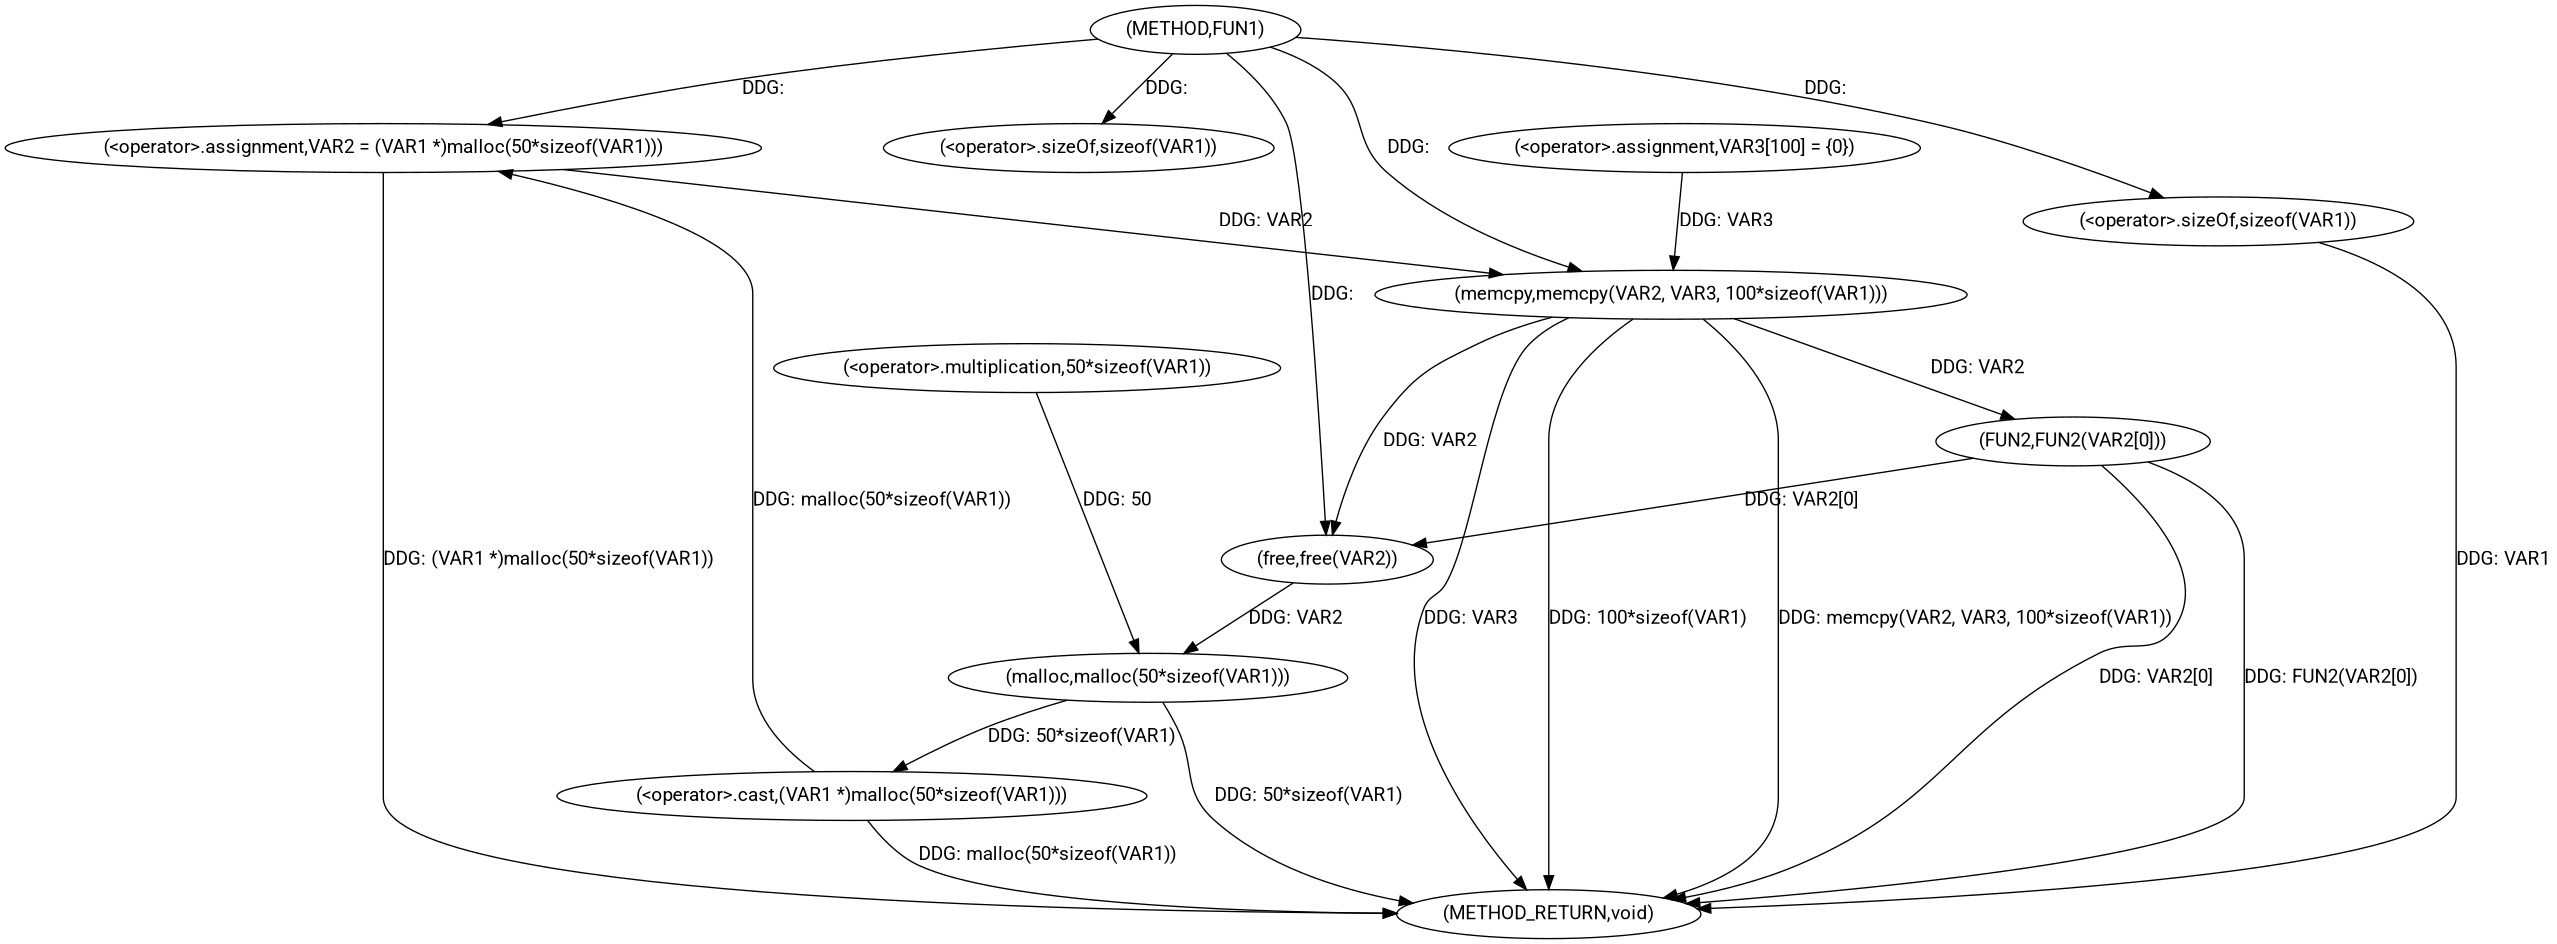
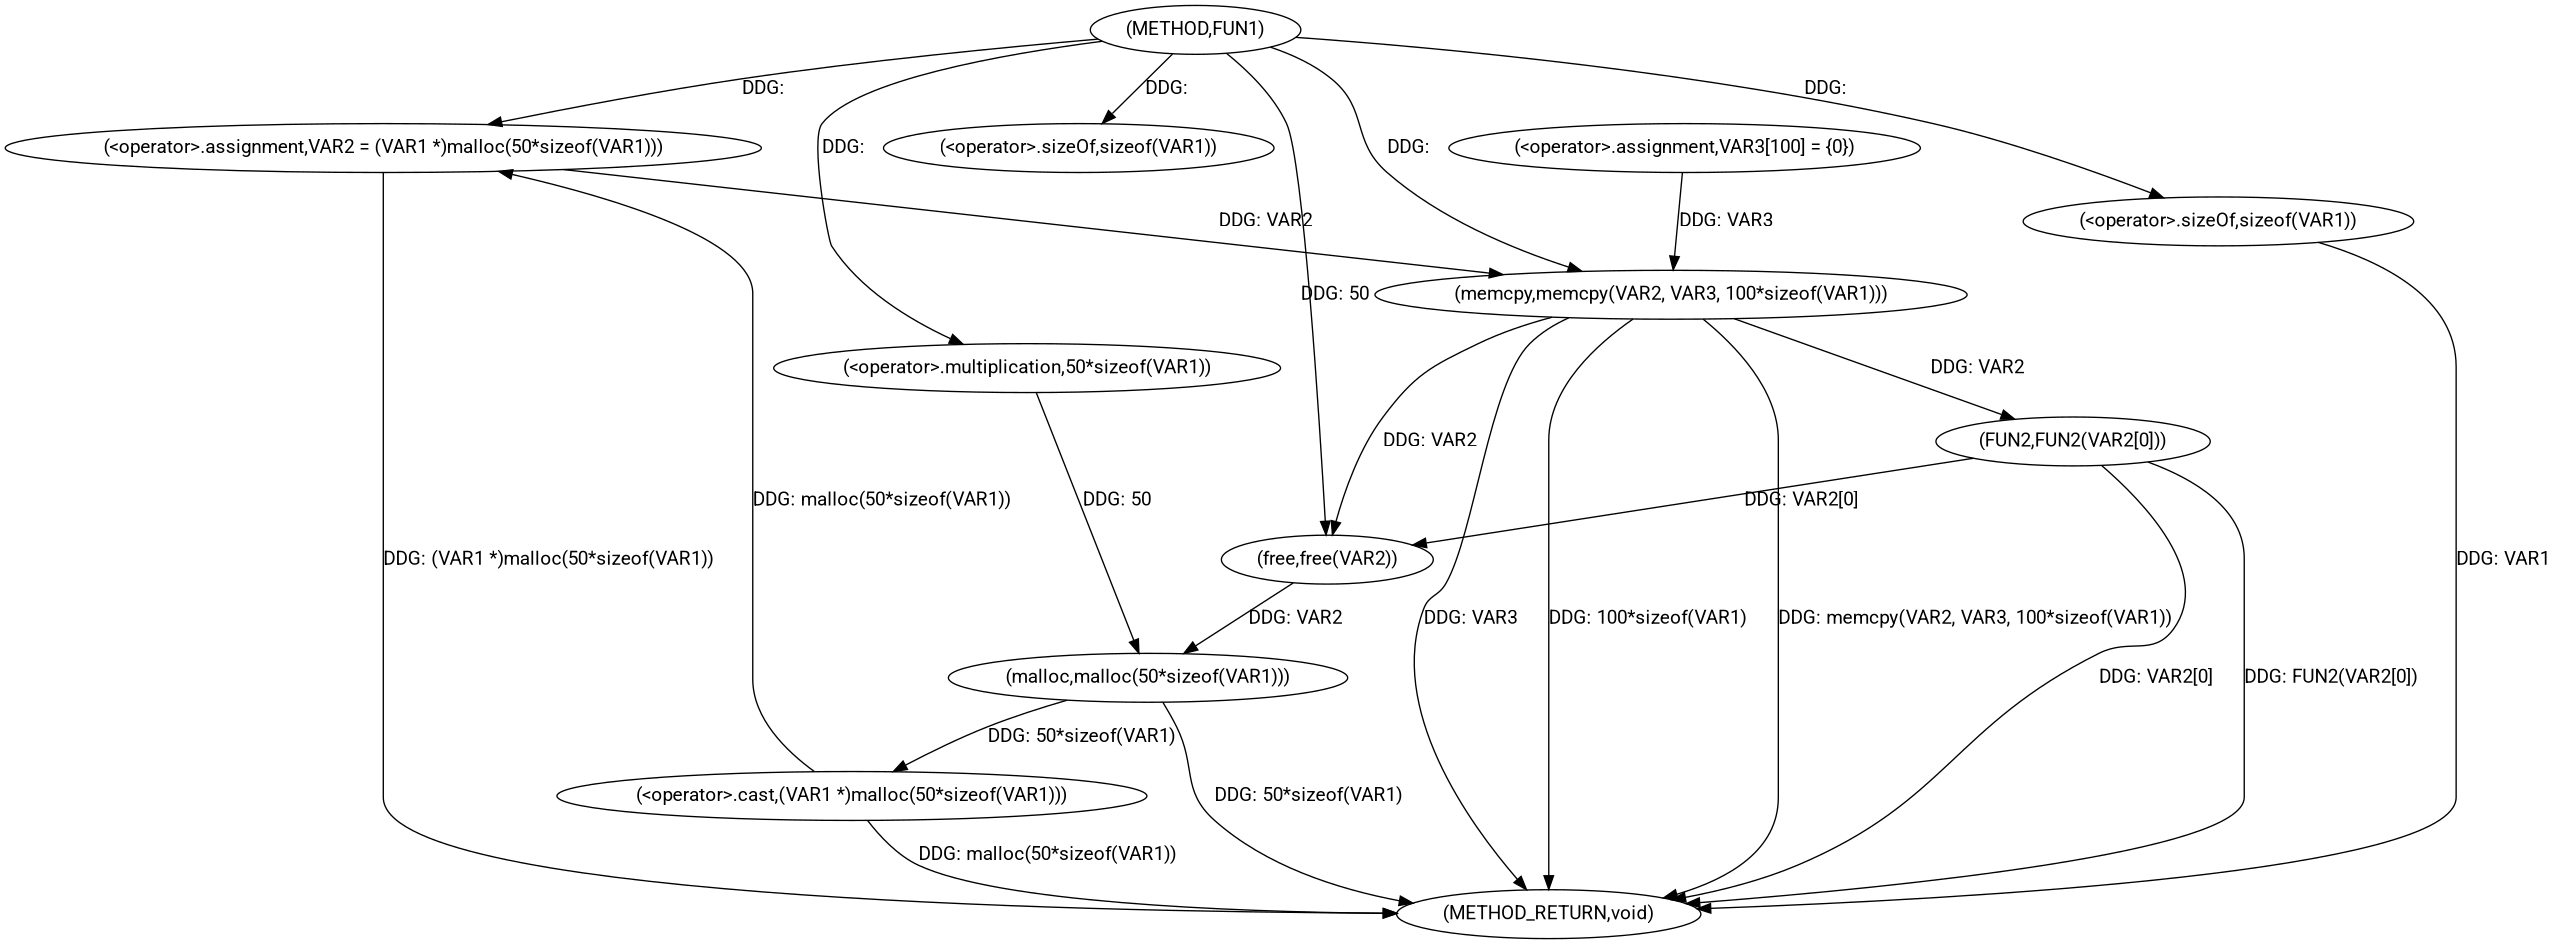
edge "(METHOD,FUN1)" -> "(<operator>.multiplication,50*sizeof(VAR1))": added, label "DDG:"
edge "(METHOD,FUN1)" -> "(free,free(VAR2))": label "DDG: " -> "DDG: 50"
